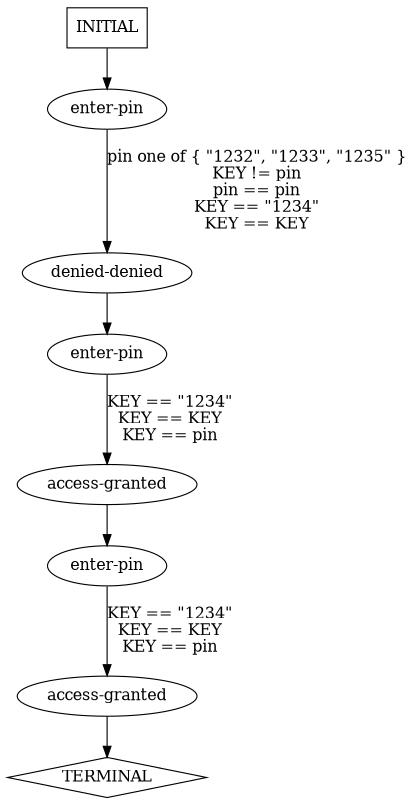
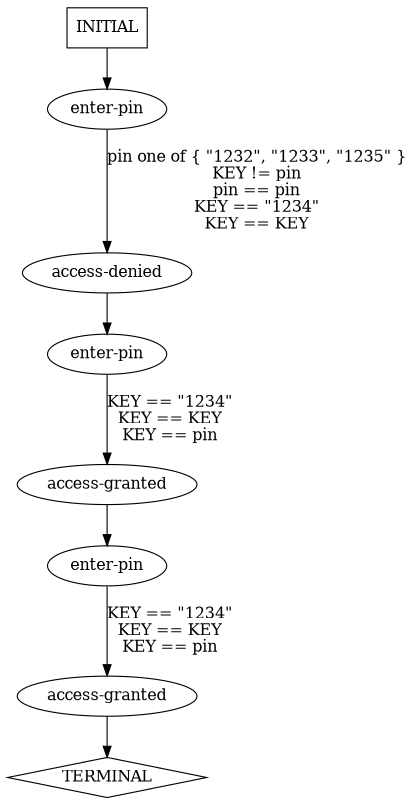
node "denied-denied": label "denied-denied" -> "access-denied"
